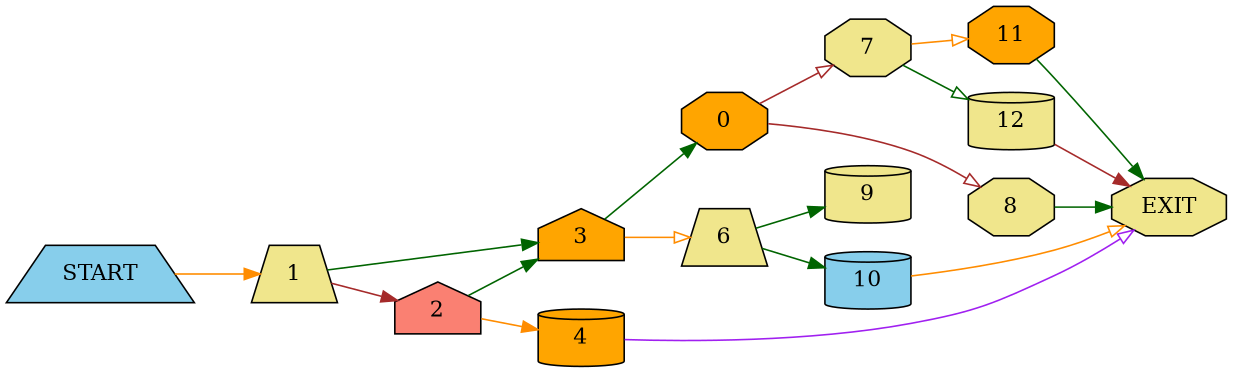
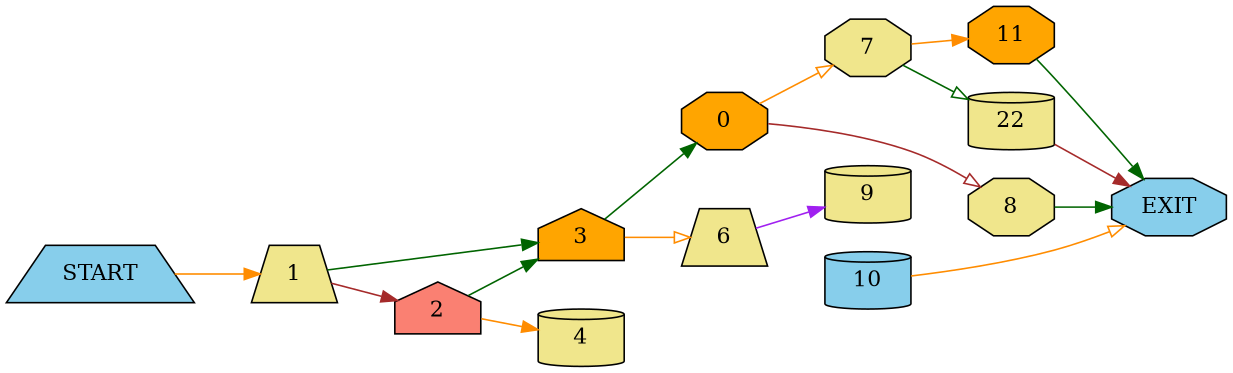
edge "7" -> "11": arrowhead onormal -> normal
edge "0" -> "7": color brown -> darkorange
node "12": label "12" -> "22"
node "EXIT": fillcolor khaki -> skyblue
edge "6" -> "9": color darkgreen -> purple
edge "6" -> "10": removed
edge "4" -> "EXIT": removed
node "4": fillcolor orange -> khaki
